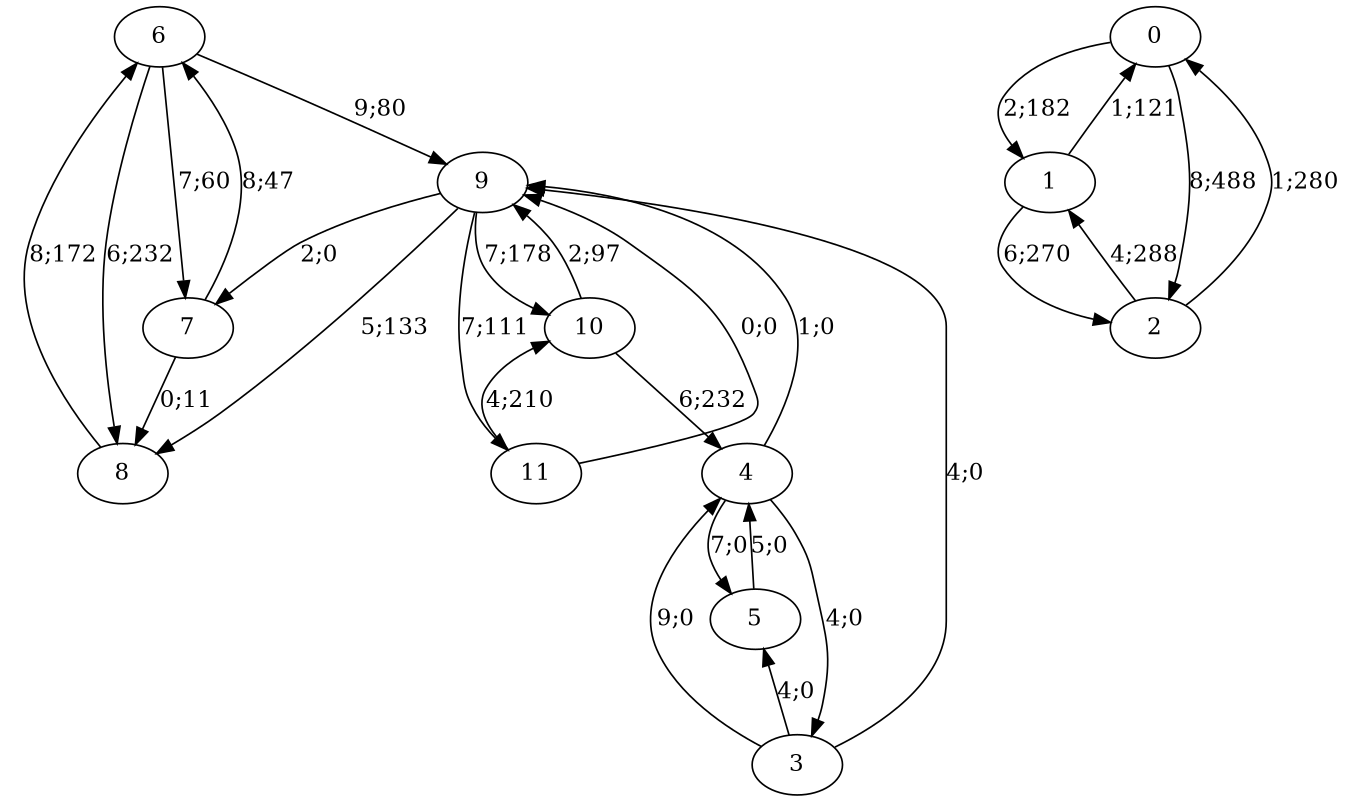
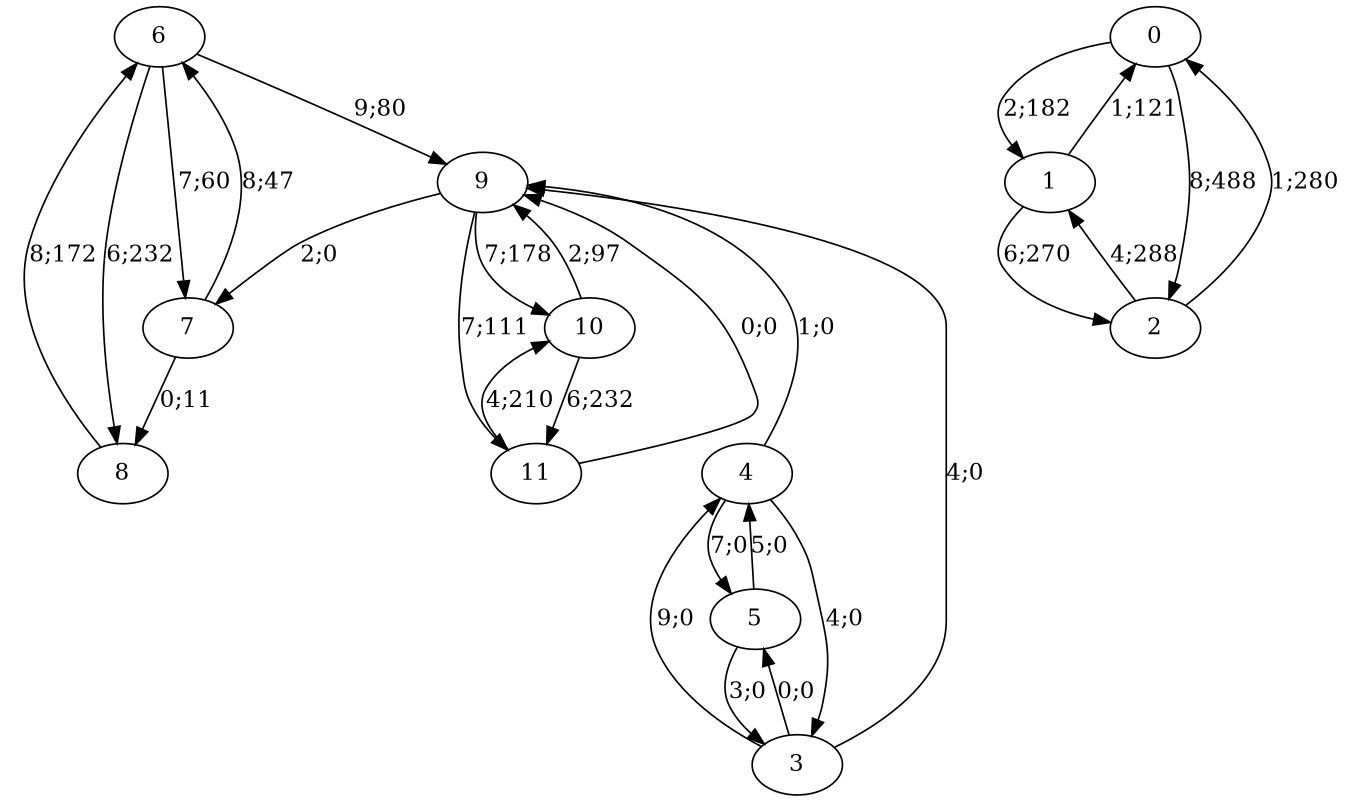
edge "9" -> "8": removed, label "5;133"
edge "10" -> "4": now "10" -> "11"
edge "3" -> "5": label "4;0" -> "0;0"
edge "5" -> "3": added, label "3;0"
